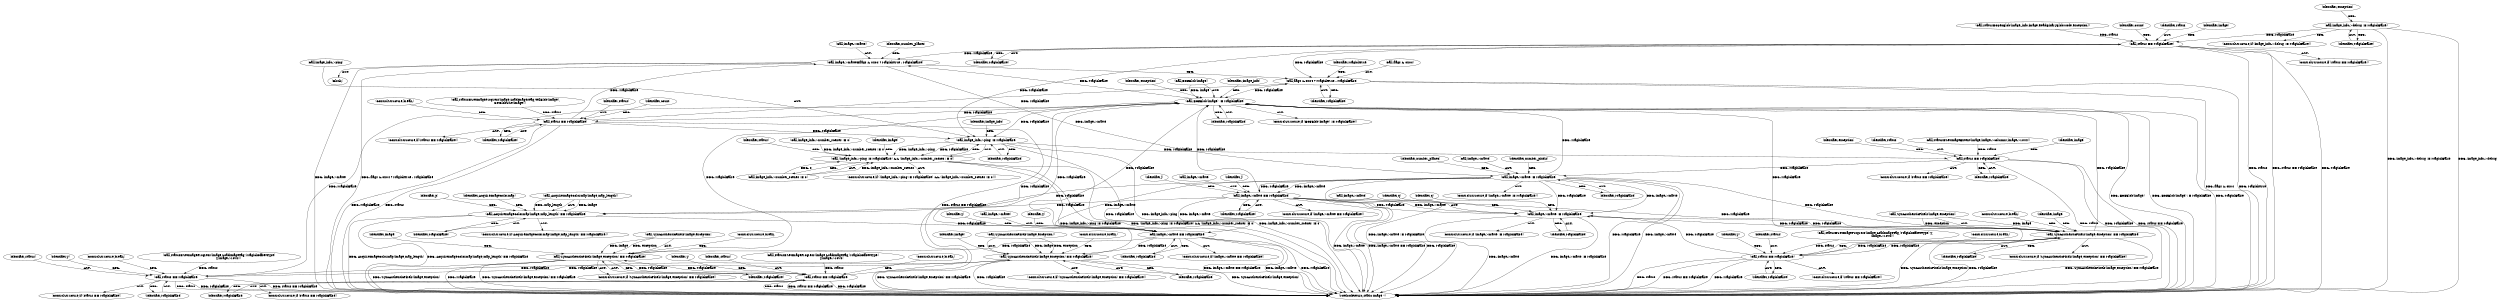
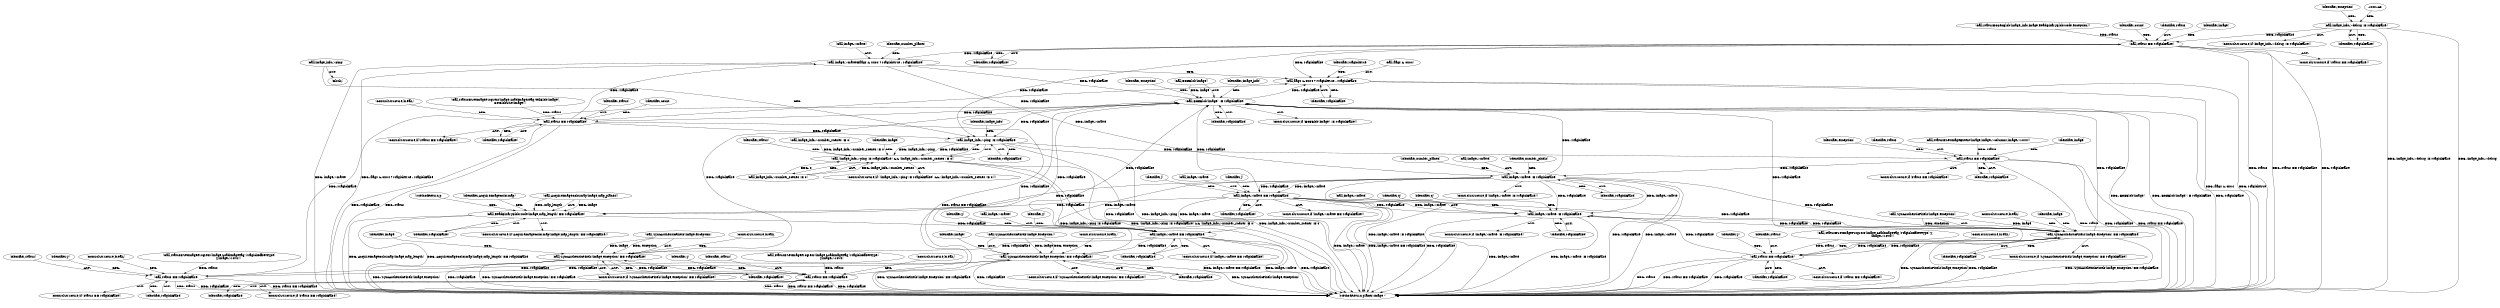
node "1000168": added
edge "(Call,image_info->debug != MagickFalse)" -> "(ControlStructure,if (image_info->debug != MagickFalse))": label "CFG: " -> "AST: "
edge "(Call,image->matte=flags & 0x04 ? MagickTrue : MagickFalse)" -> "(Block,)": now "(Call,image_info->ping)" -> "(Block,)"
edge "(Call,flags & 0x04 ? MagickTrue : MagickFalse)" -> "(Call,EOFBlob(image) != MagickFalse)": reversed
edge "(Call,image_info->ping)" -> "(Call,image_info->ping != MagickFalse)": label "AST: " -> "CFG: "
node "(Identifier,p)": label "(Identifier,p)" -> "(MethodReturn,p)"
node "(Call,AcquireImageColormap(image,map_length))": label "(Call,AcquireImageColormap(image,map_length))" -> "(Call,AcquireImageColormap(image,map_planes))"
node "(Call,AcquireImageColormap(image,map_length) == MagickFalse)": label "(Call,AcquireImageColormap(image,map_length) == MagickFalse)" -> "(Call,ReadBinaryBlobMode(image,map_length) == MagickFalse)"
node "(MethodReturn,static Image *)": label "(MethodReturn,static Image *)" -> "(MethodReturn,planes Image *)"
